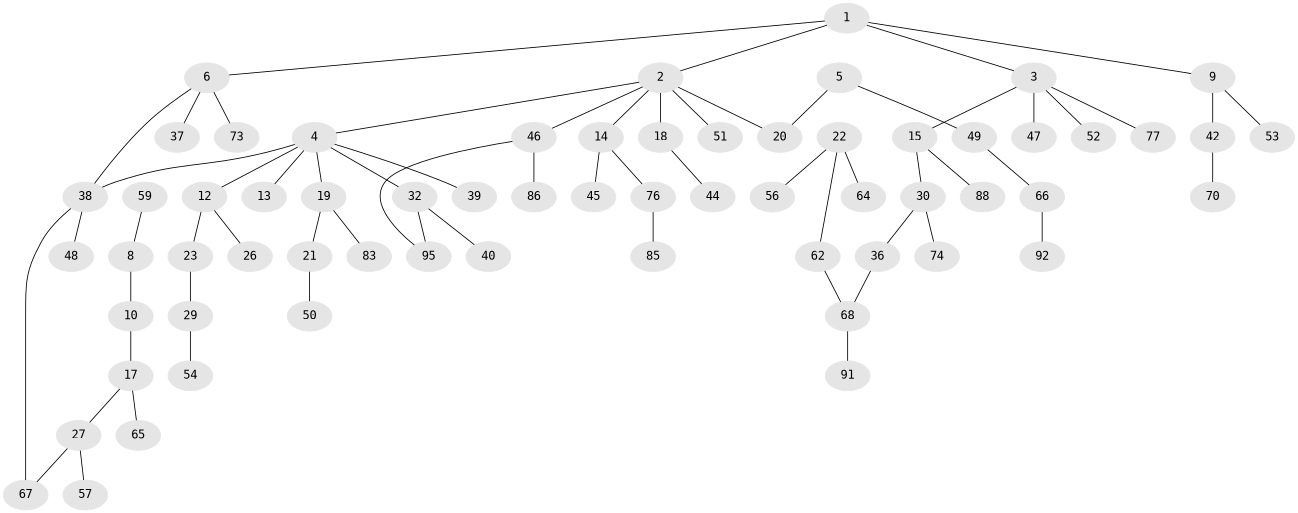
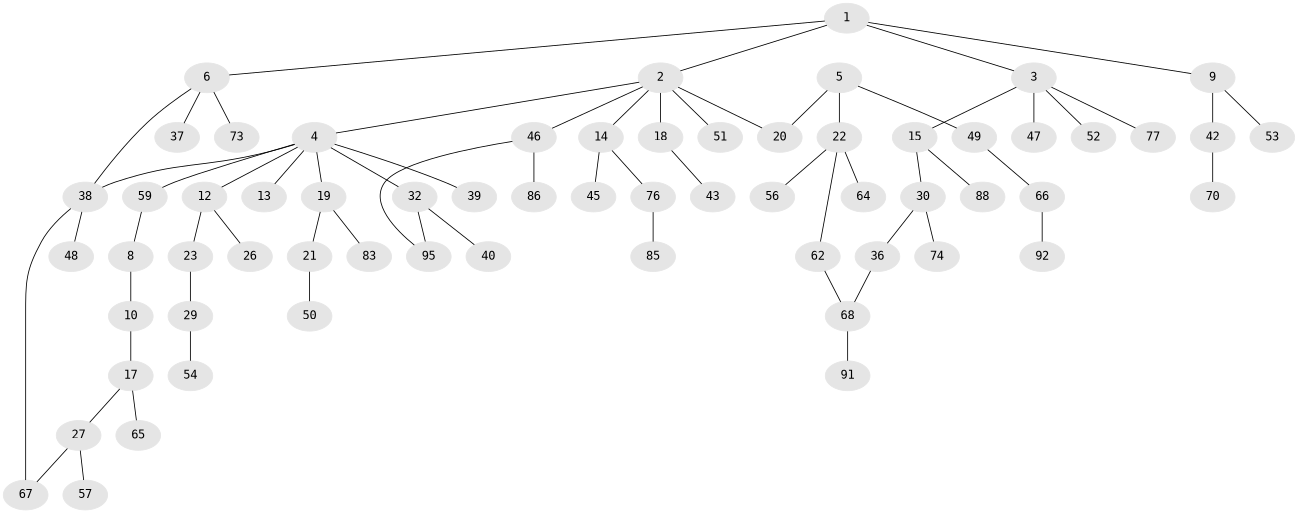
edge "5" -- "22": added
edge "4" -- "59": added
node "44": label "44" -> "43"
